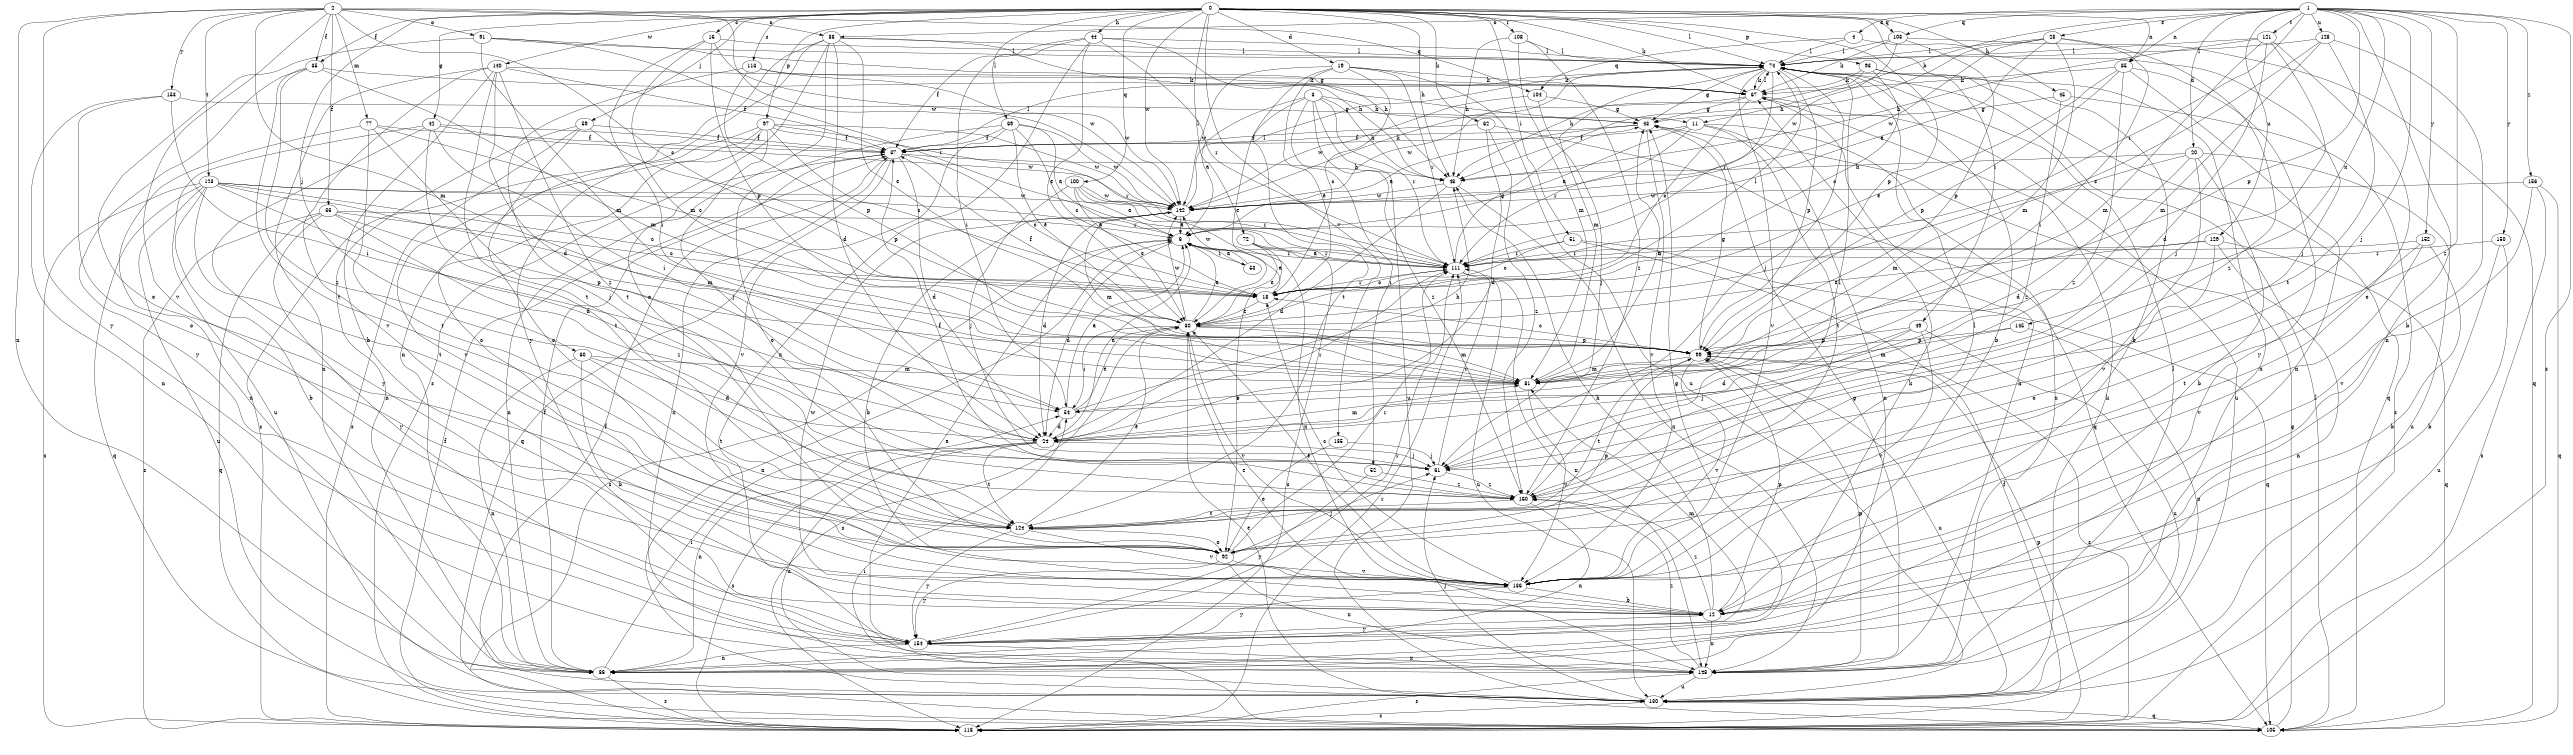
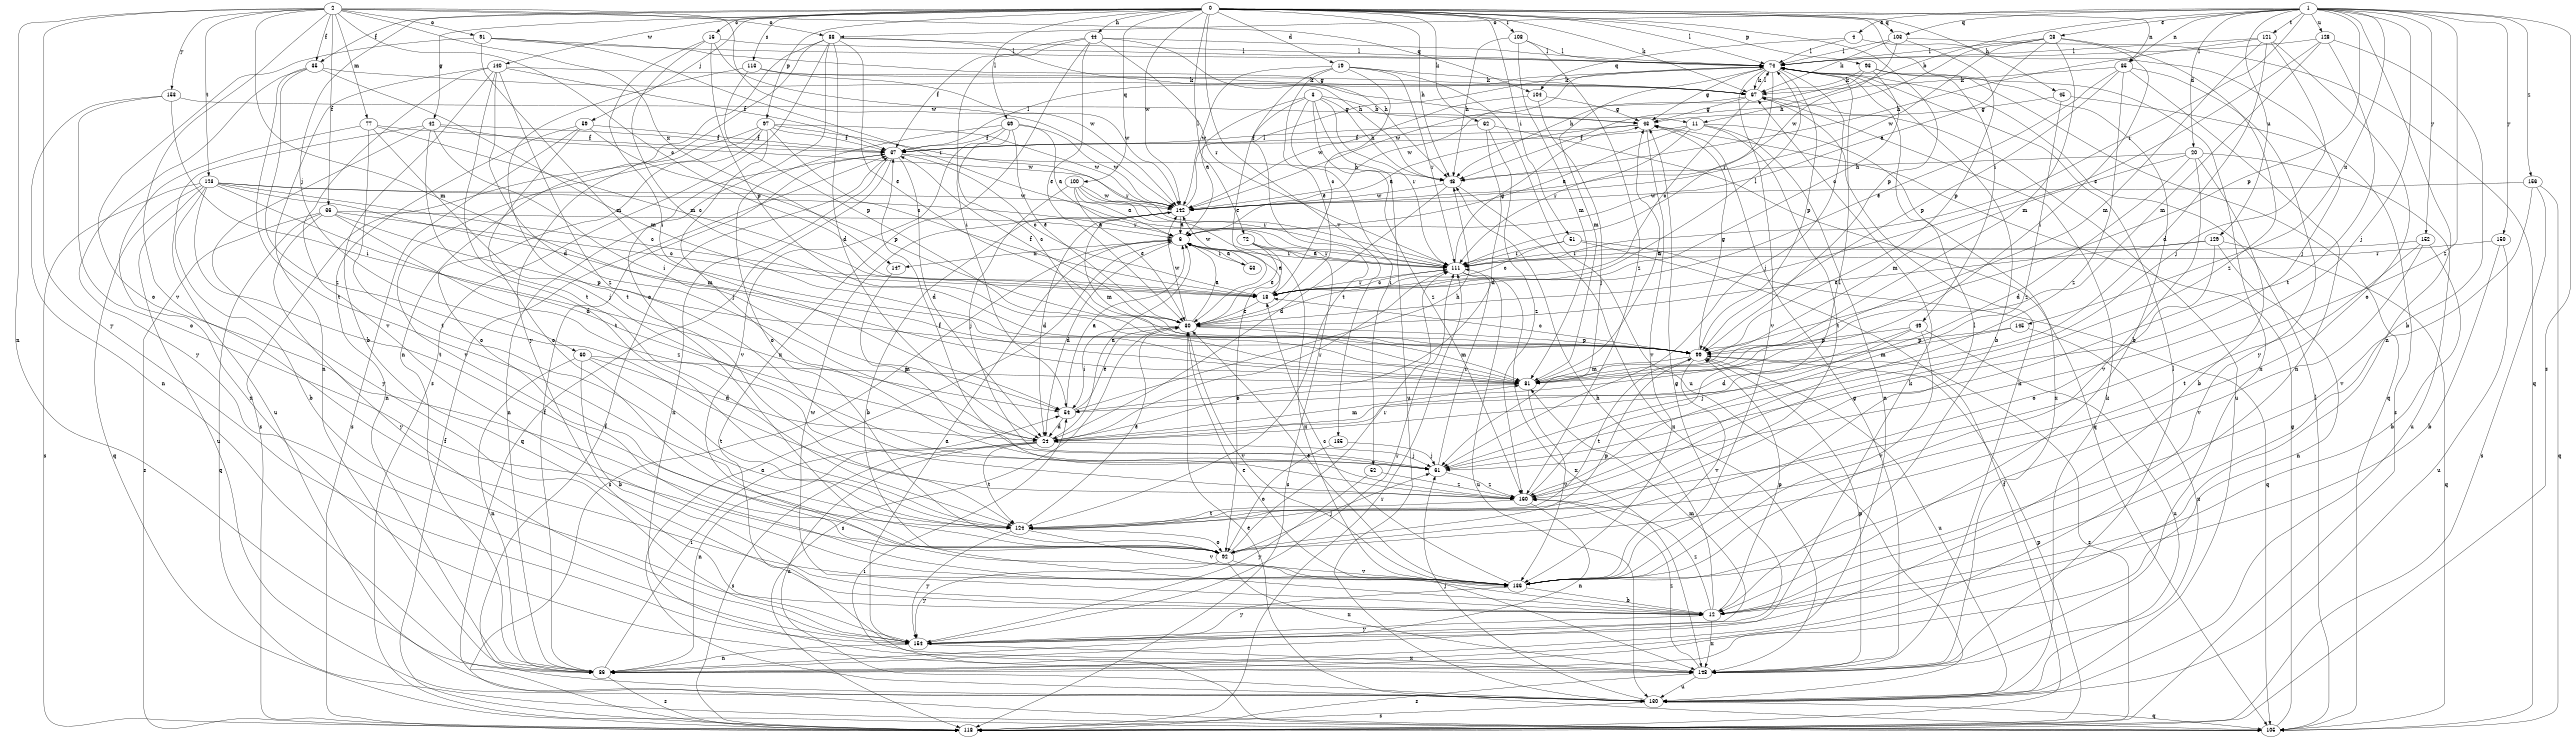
edge "74" -> "142": label "k" -> "w"
edge "69" -> "18": now "69" -> "99"
node "147": added
